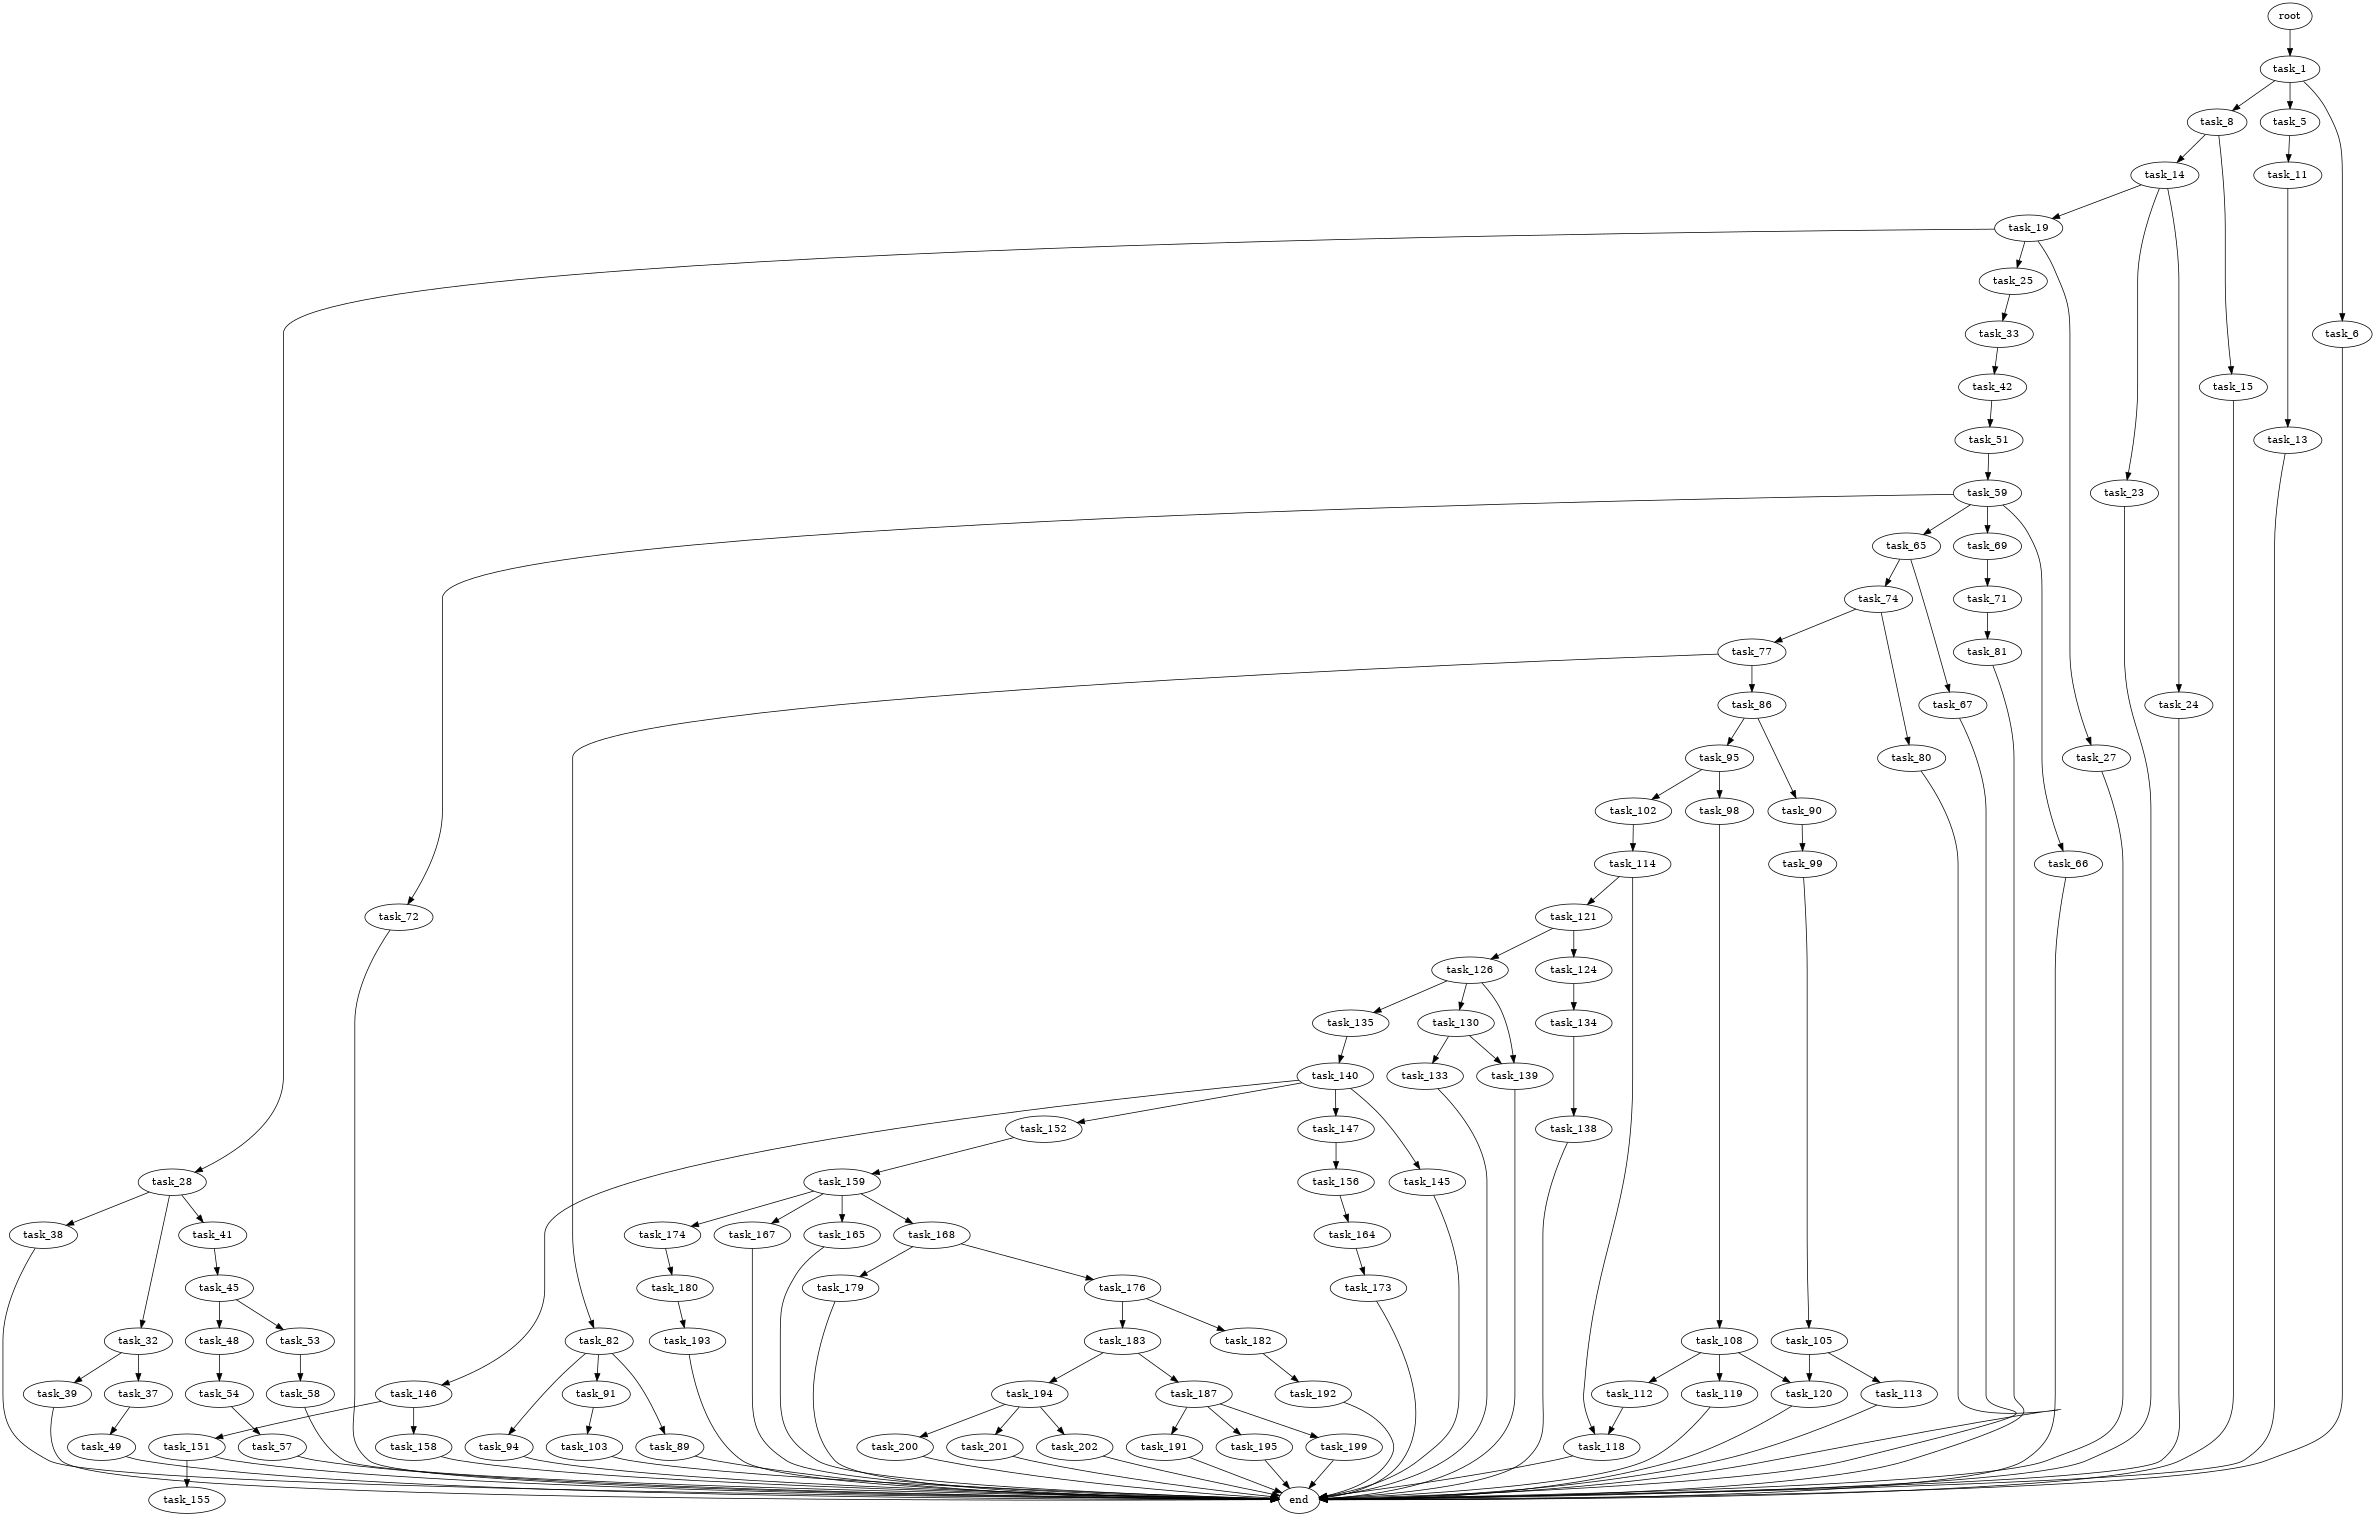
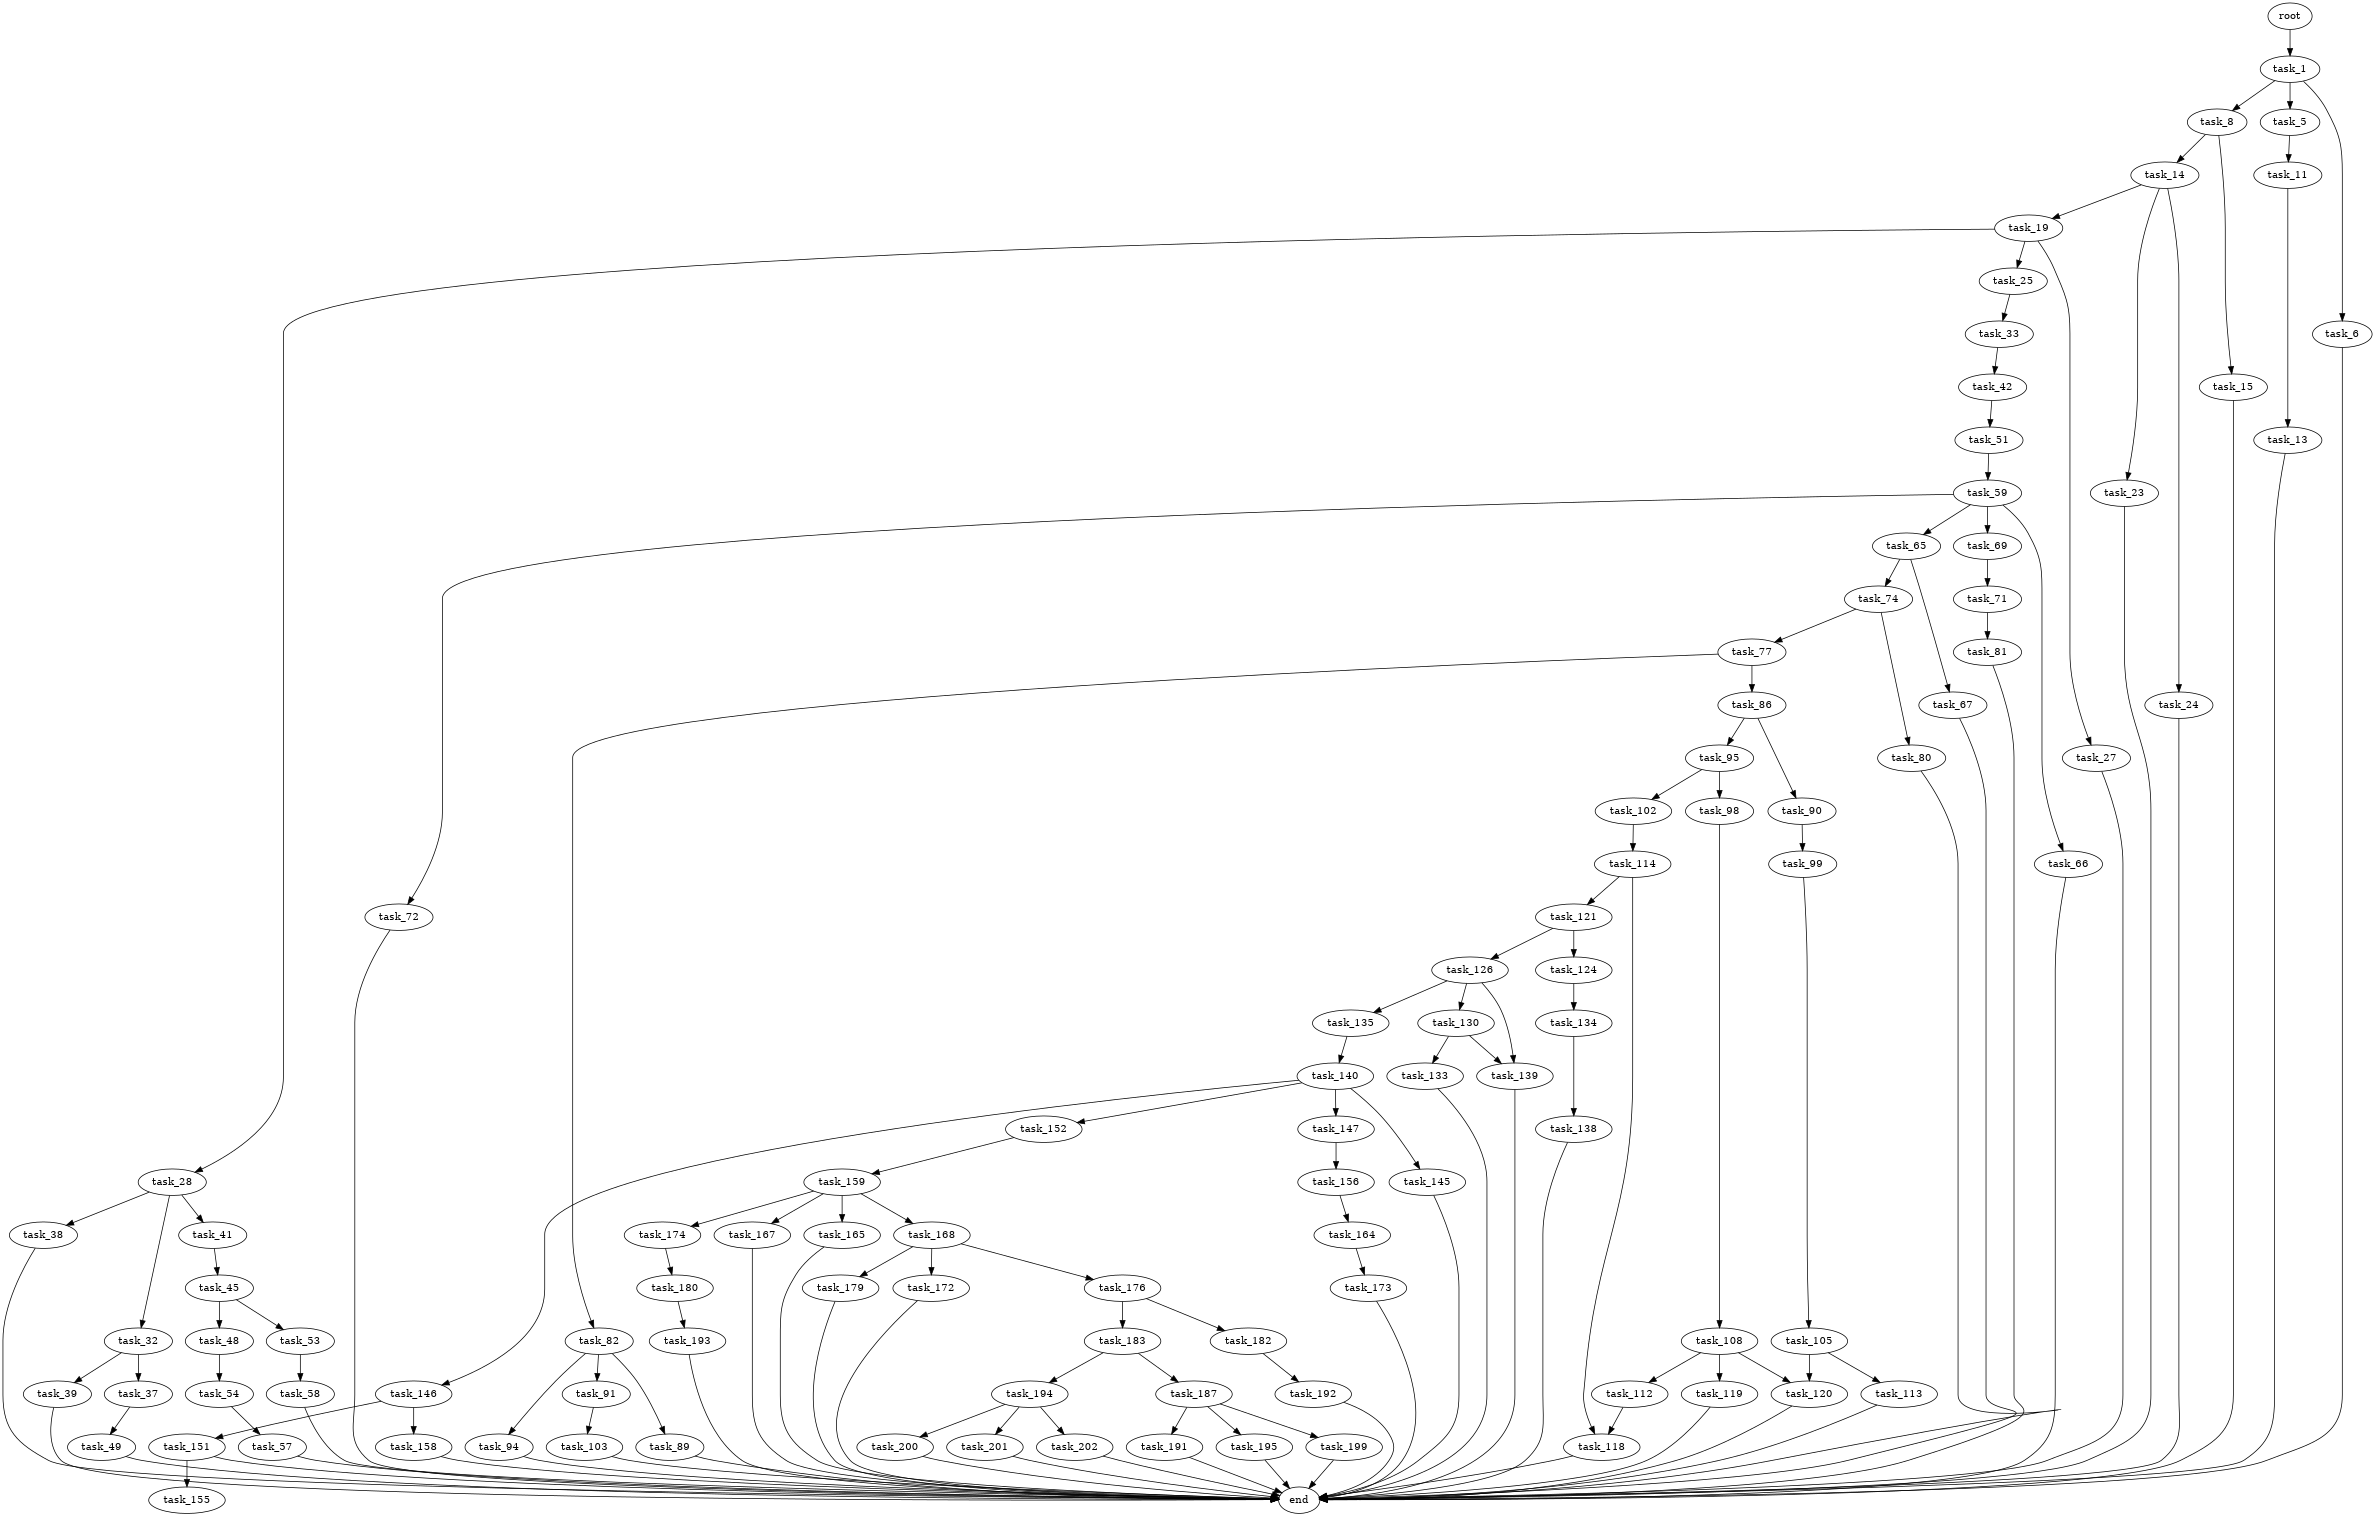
node "task_172": added
